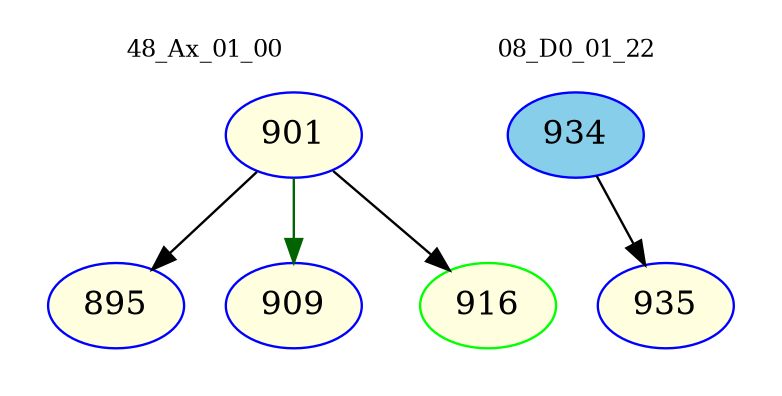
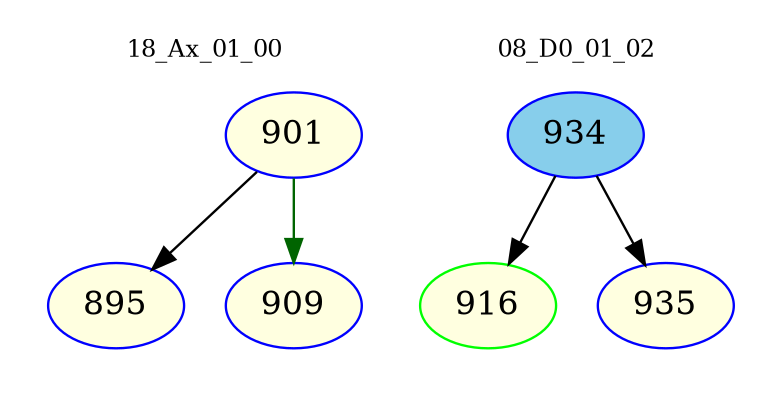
cluster "48_Ax_01_00": label "48_Ax_01_00" -> "18_Ax_01_00"
cluster "08_D0_01_22": label "08_D0_01_22" -> "08_D0_01_02"
edge "901" -> "916": now "934" -> "916"
